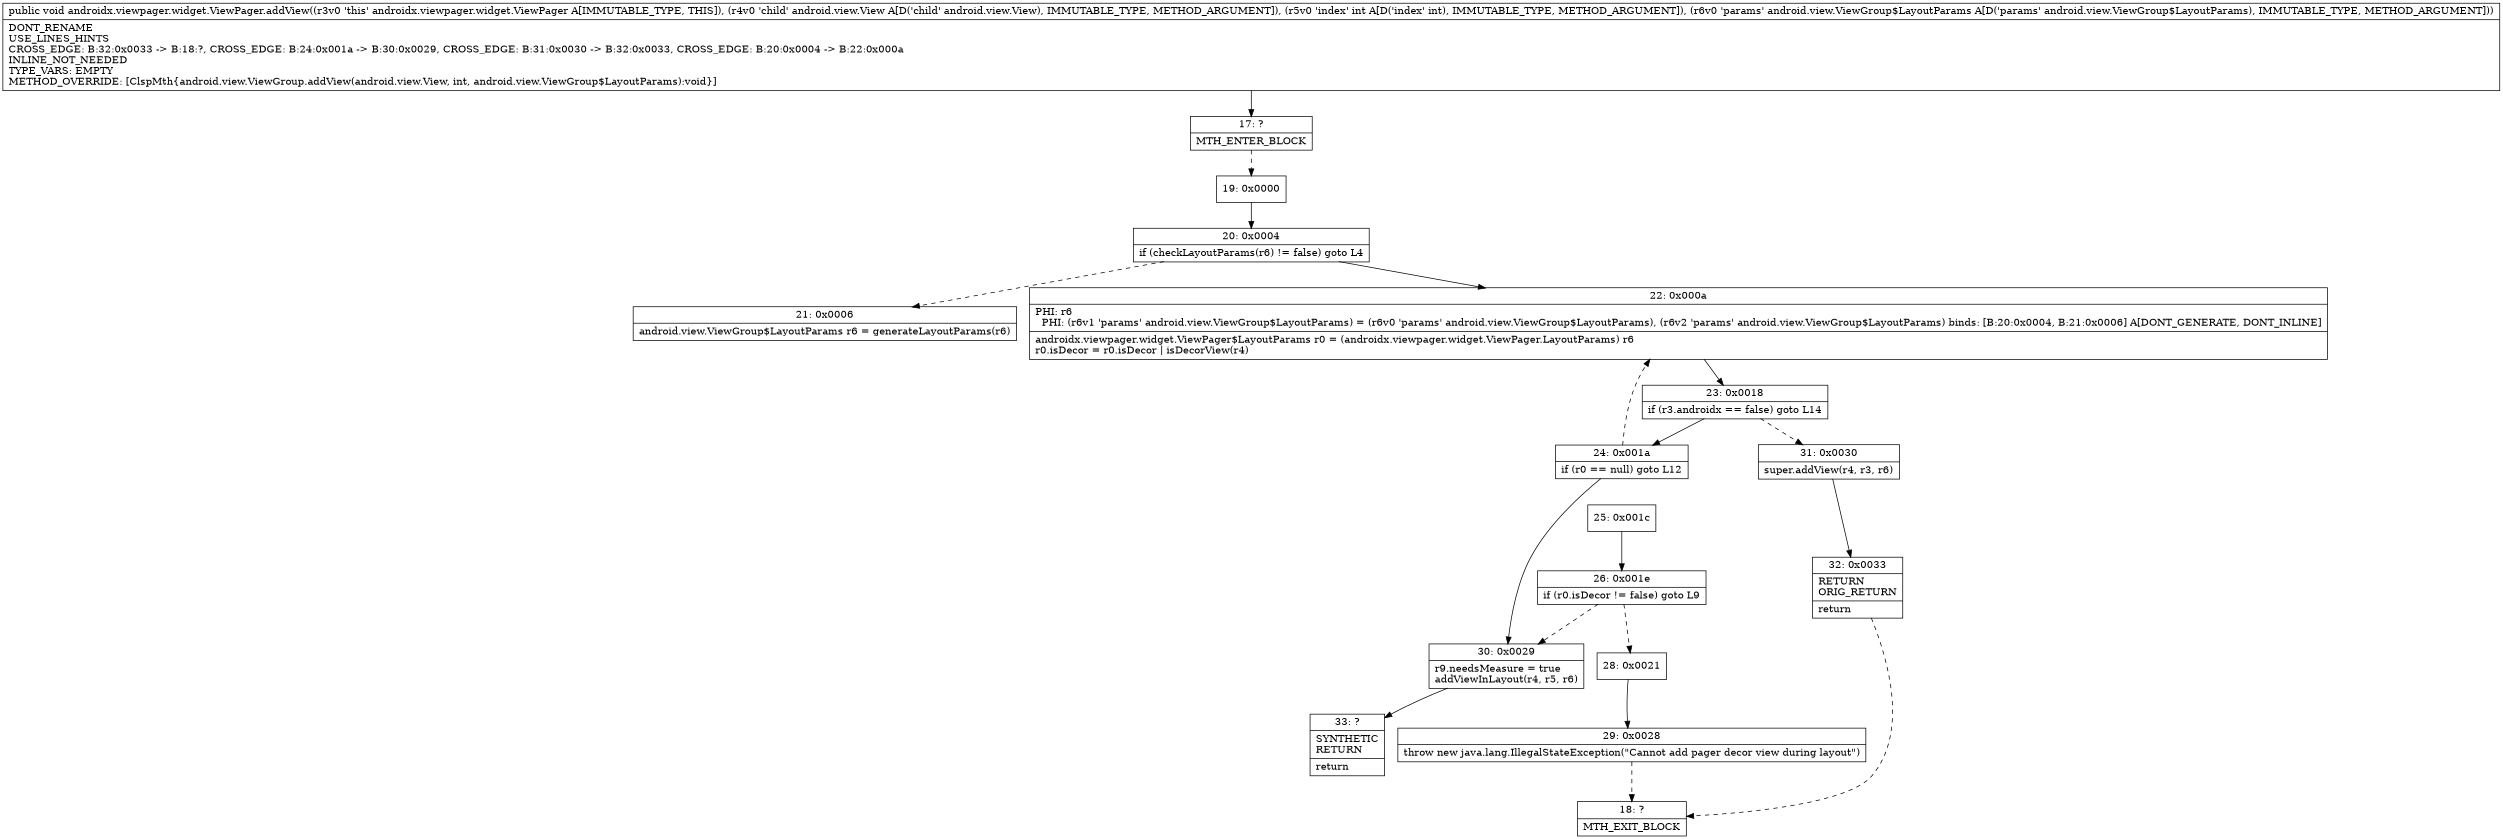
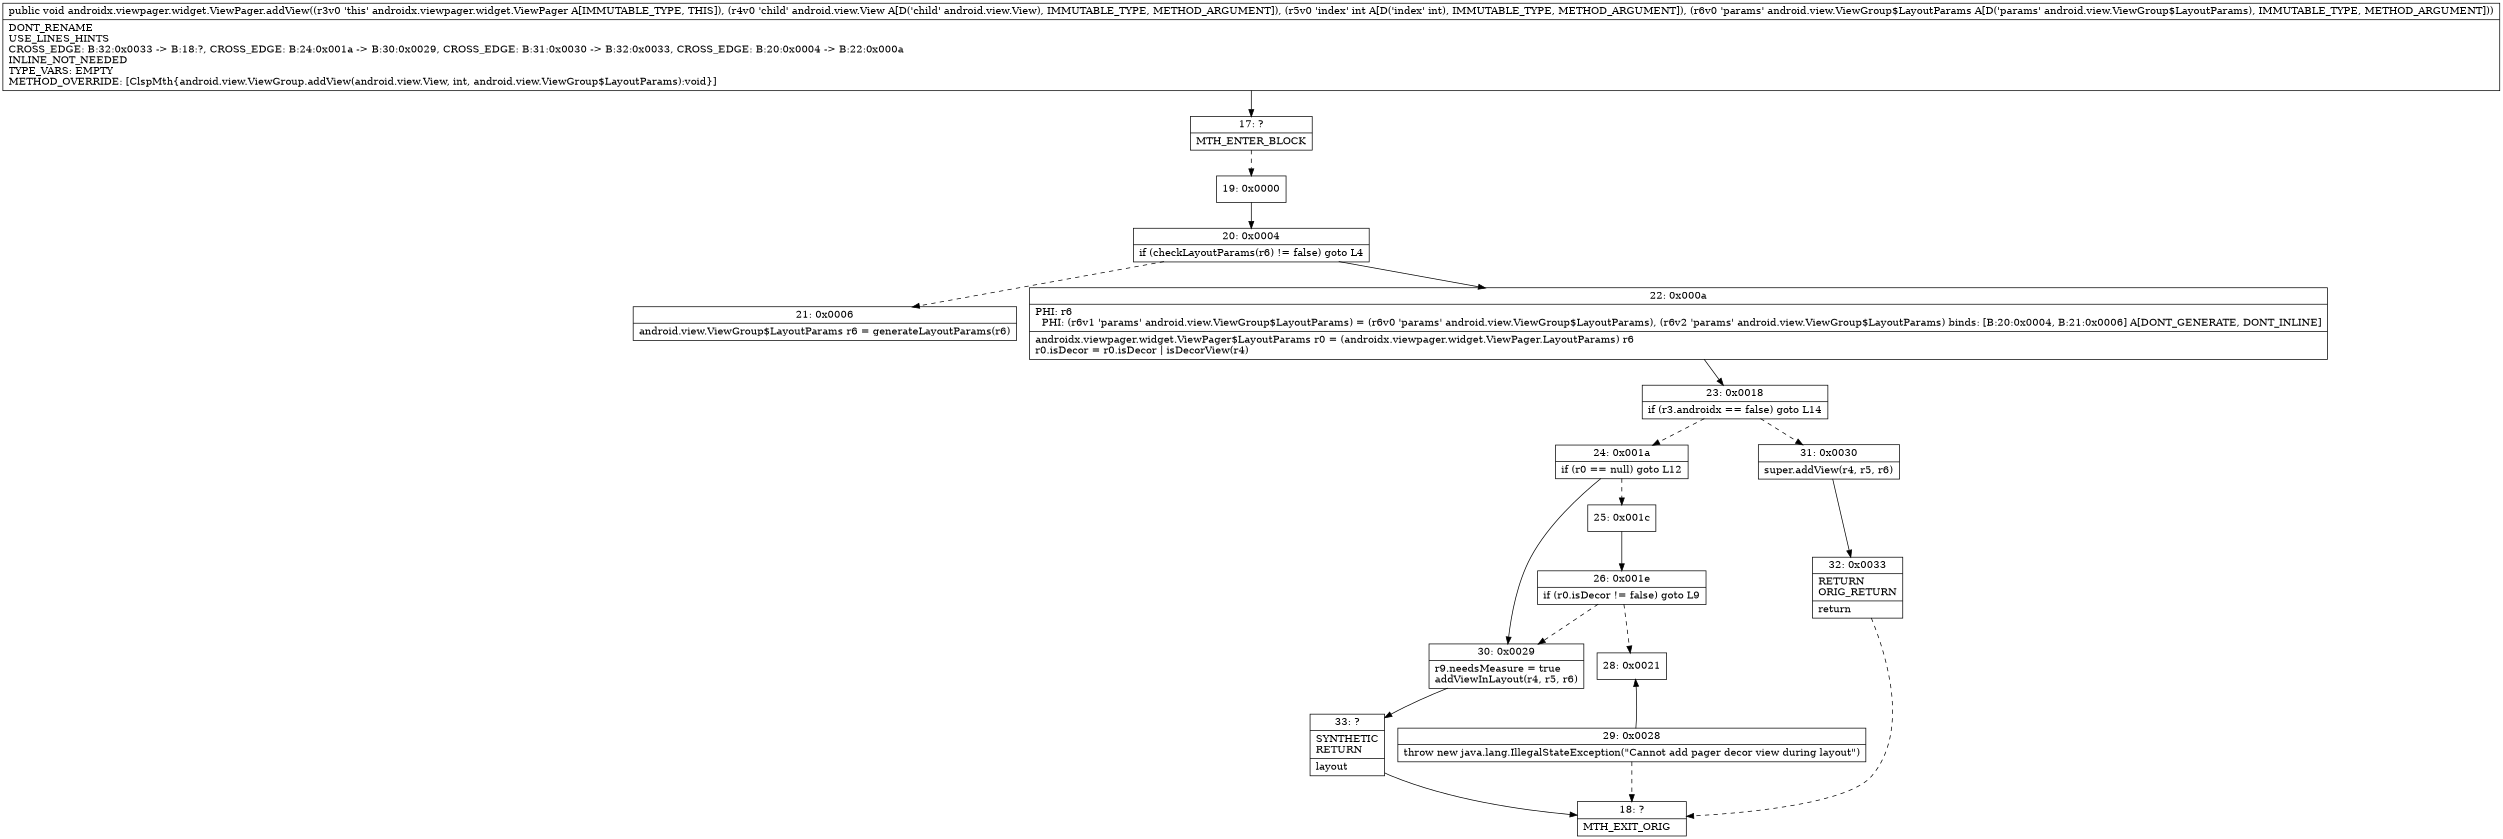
edge "24: 0x001a" -> "22: 0x000a": now "24: 0x001a" -> "25: 0x001c"
edge "23: 0x0018" -> "24: 0x001a": style solid -> dashed
node "31: 0x0030": text "super.addView(r4, r3, r6)" -> "super.addView(r4, r5, r6)"
edge "28: 0x0021" -> "29: 0x0028": reversed
node "33: ?": text "return" -> "layout"
edge "33: ?" -> "18: ?": added
node "18: ?": text "MTH_EXIT_BLOCK" -> "MTH_EXIT_ORIG"
